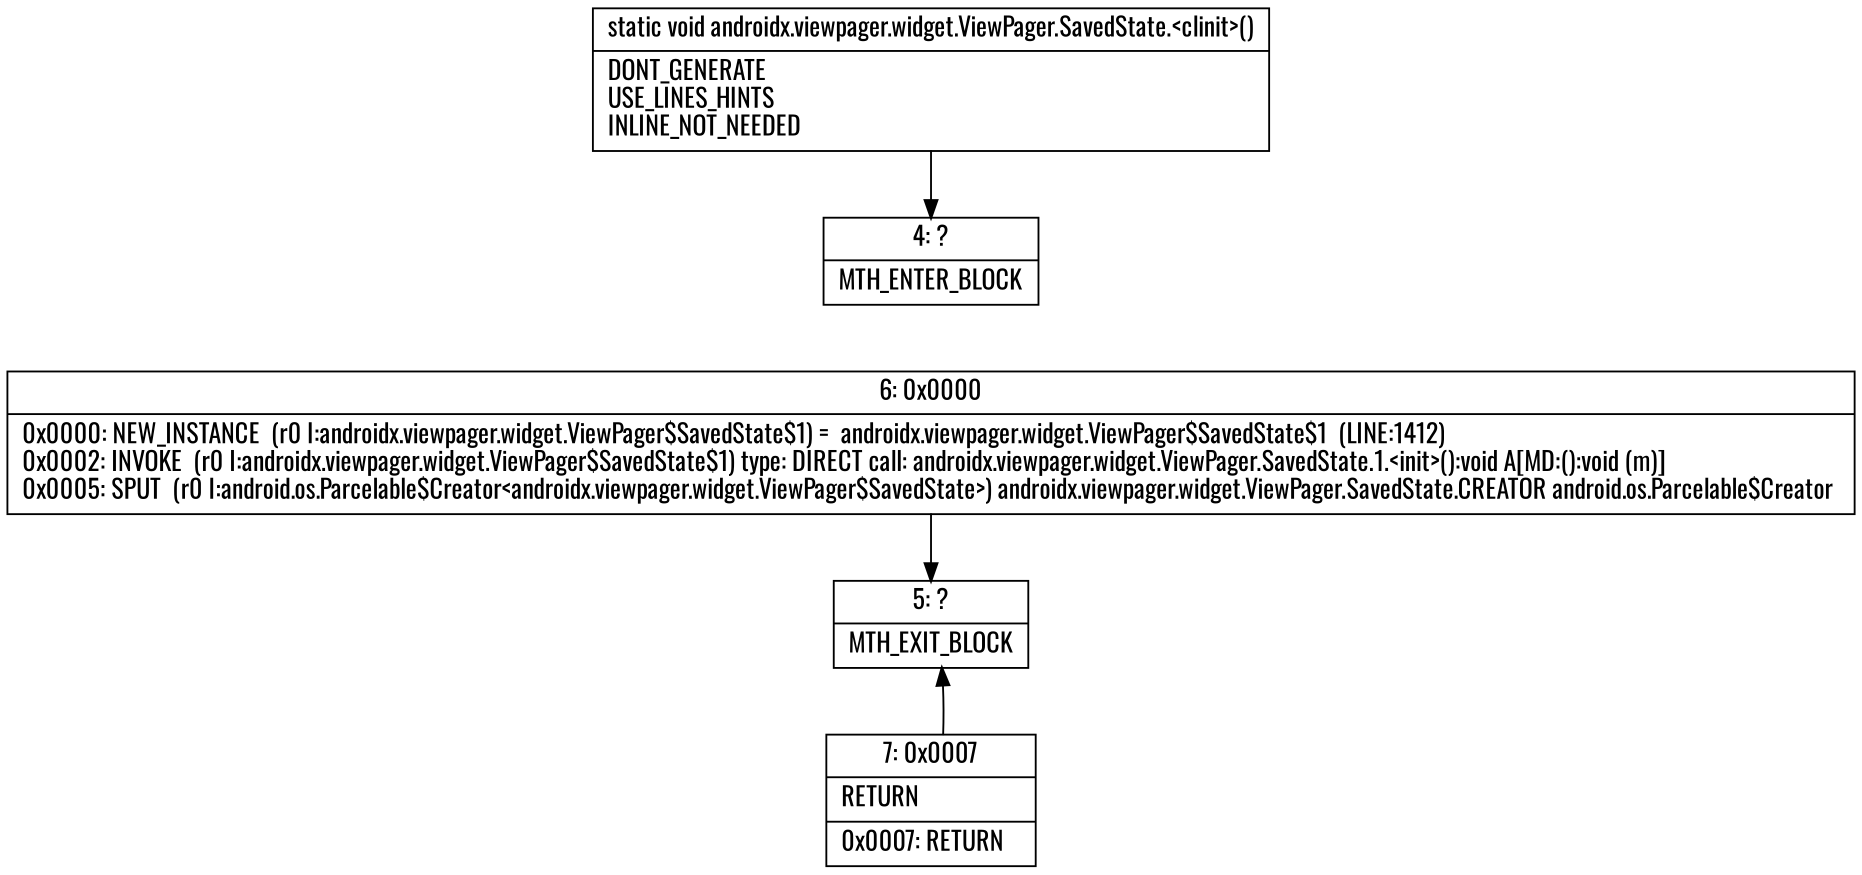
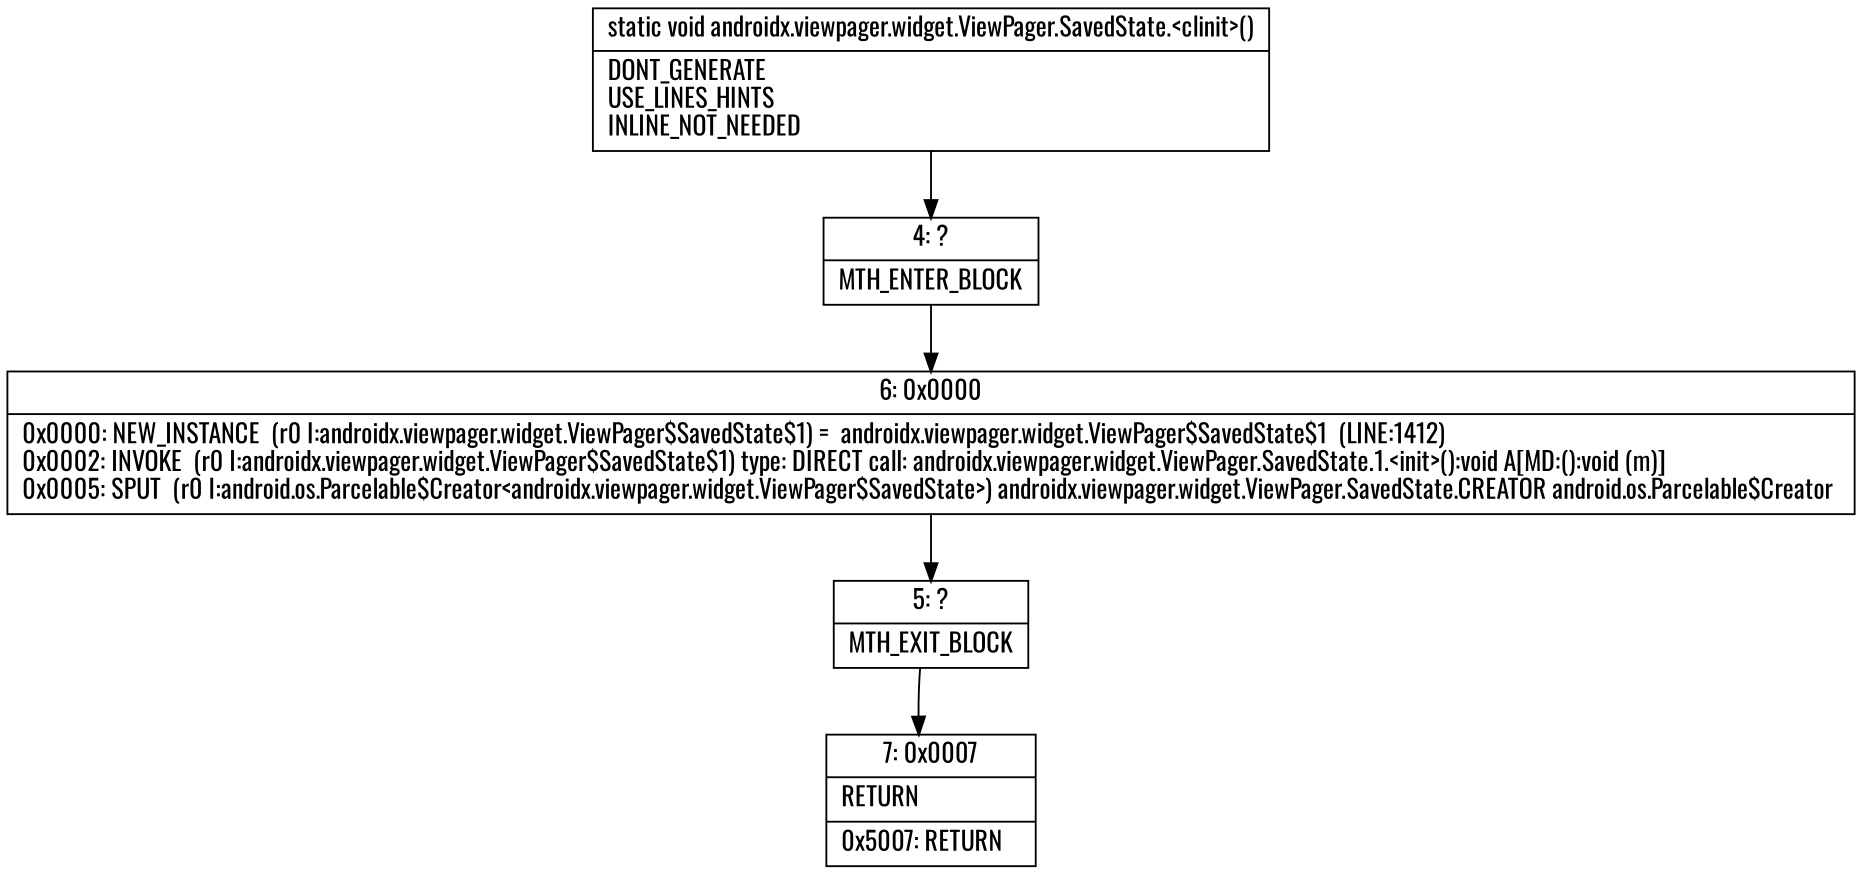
edge "4: ?" -> "6: 0x0000": added
edge "7: 0x0007" -> "5: ?": reversed
node "7: 0x0007": text "0x0007: RETURN" -> "0x5007: RETURN"
